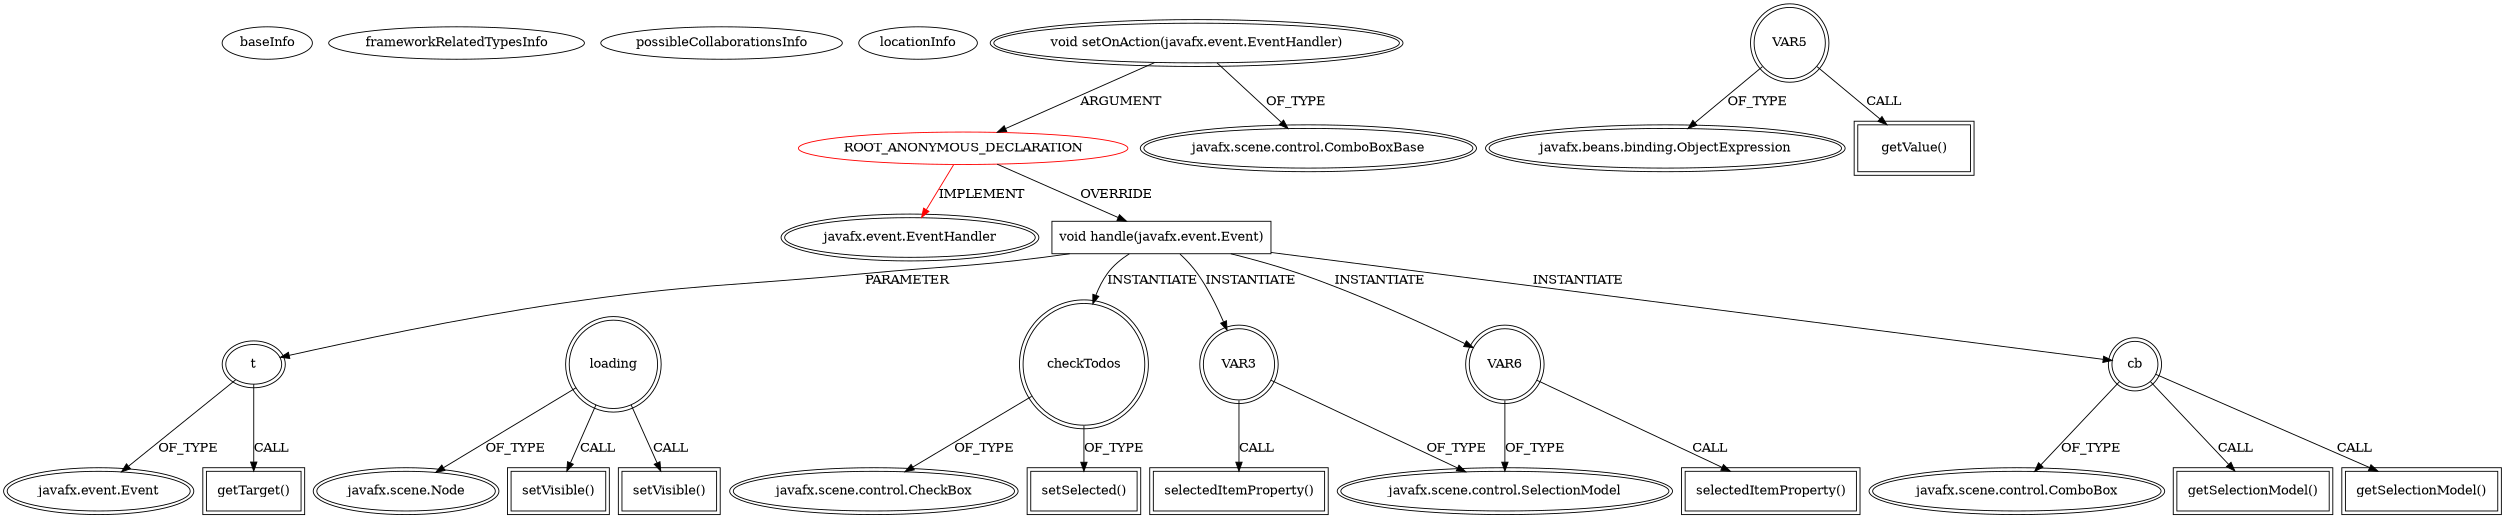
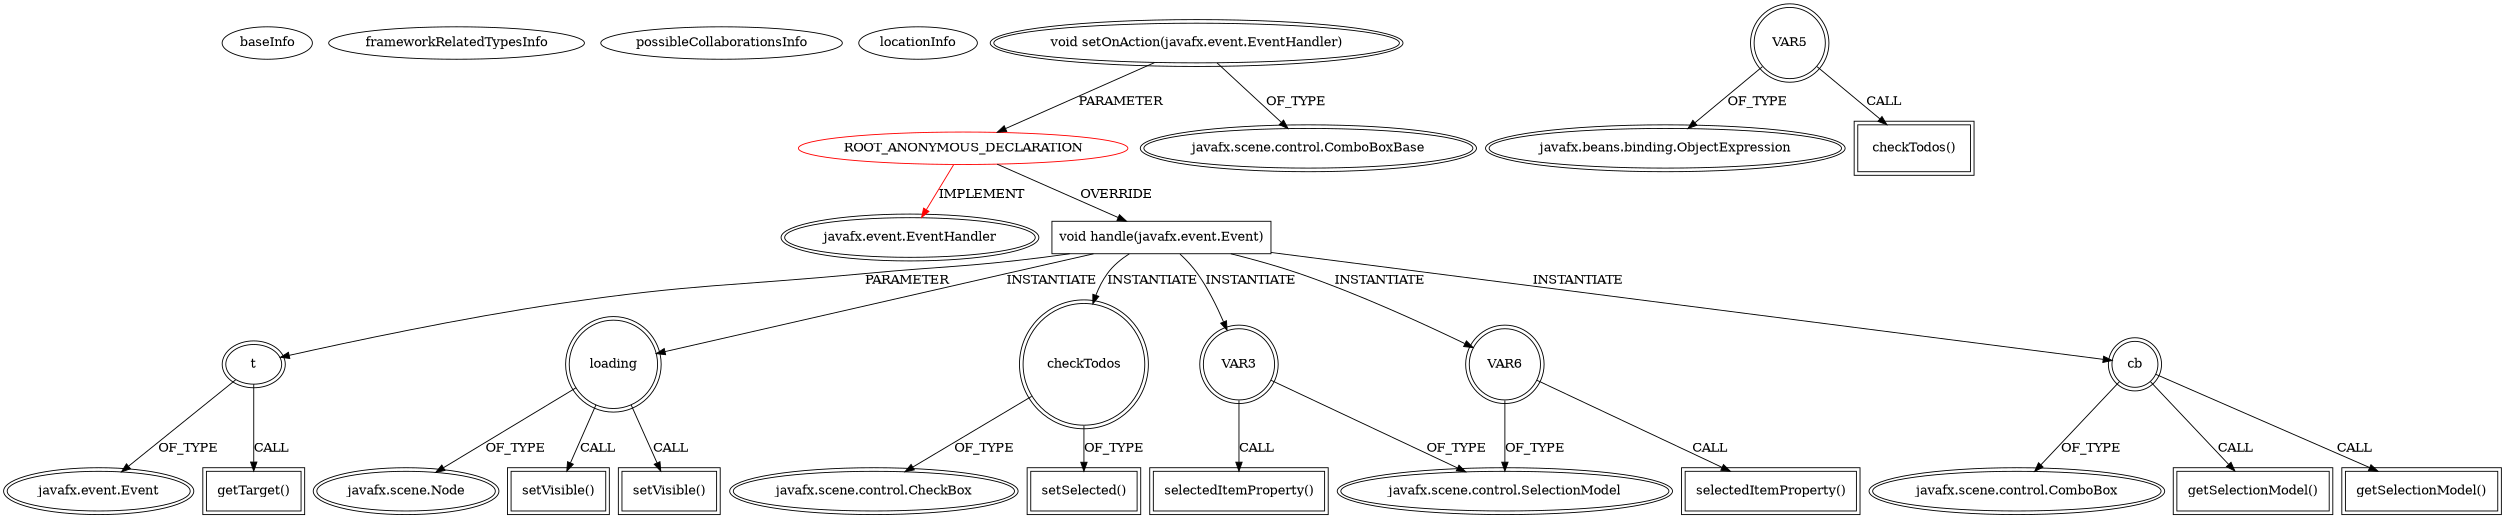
edge "void setOnAction(javafx.event.EventHandler)" -> "ROOT_ANONYMOUS_DECLARATION": label "ARGUMENT" -> "PARAMETER"
node "getValue()": label "getValue()" -> "checkTodos()"
edge "void handle(javafx.event.Event)" -> "loading": added, label "INSTANTIATE"
